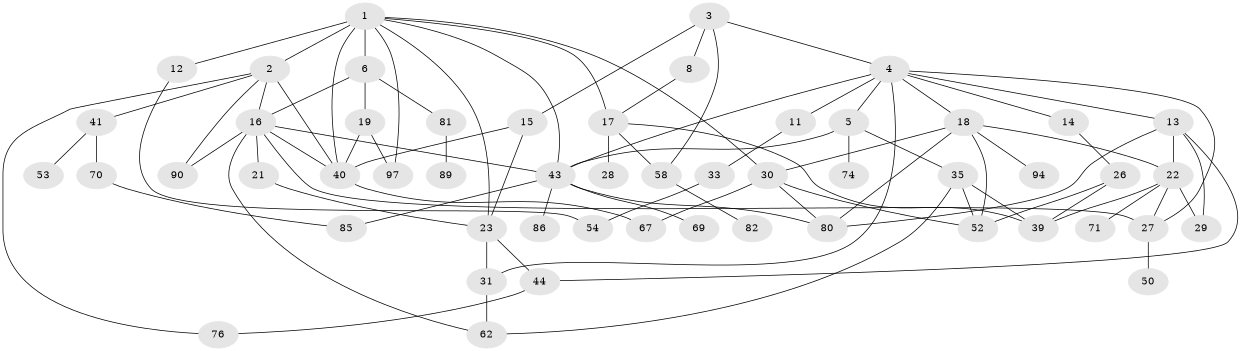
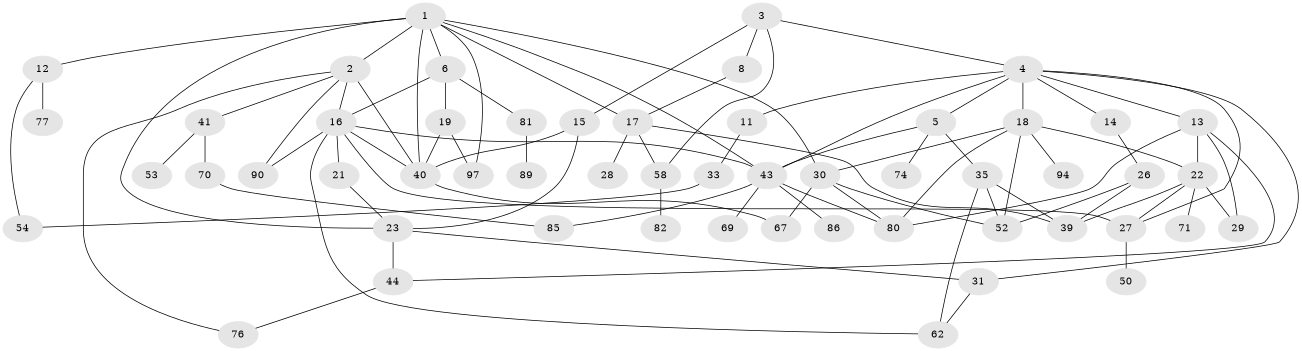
node "77": added
